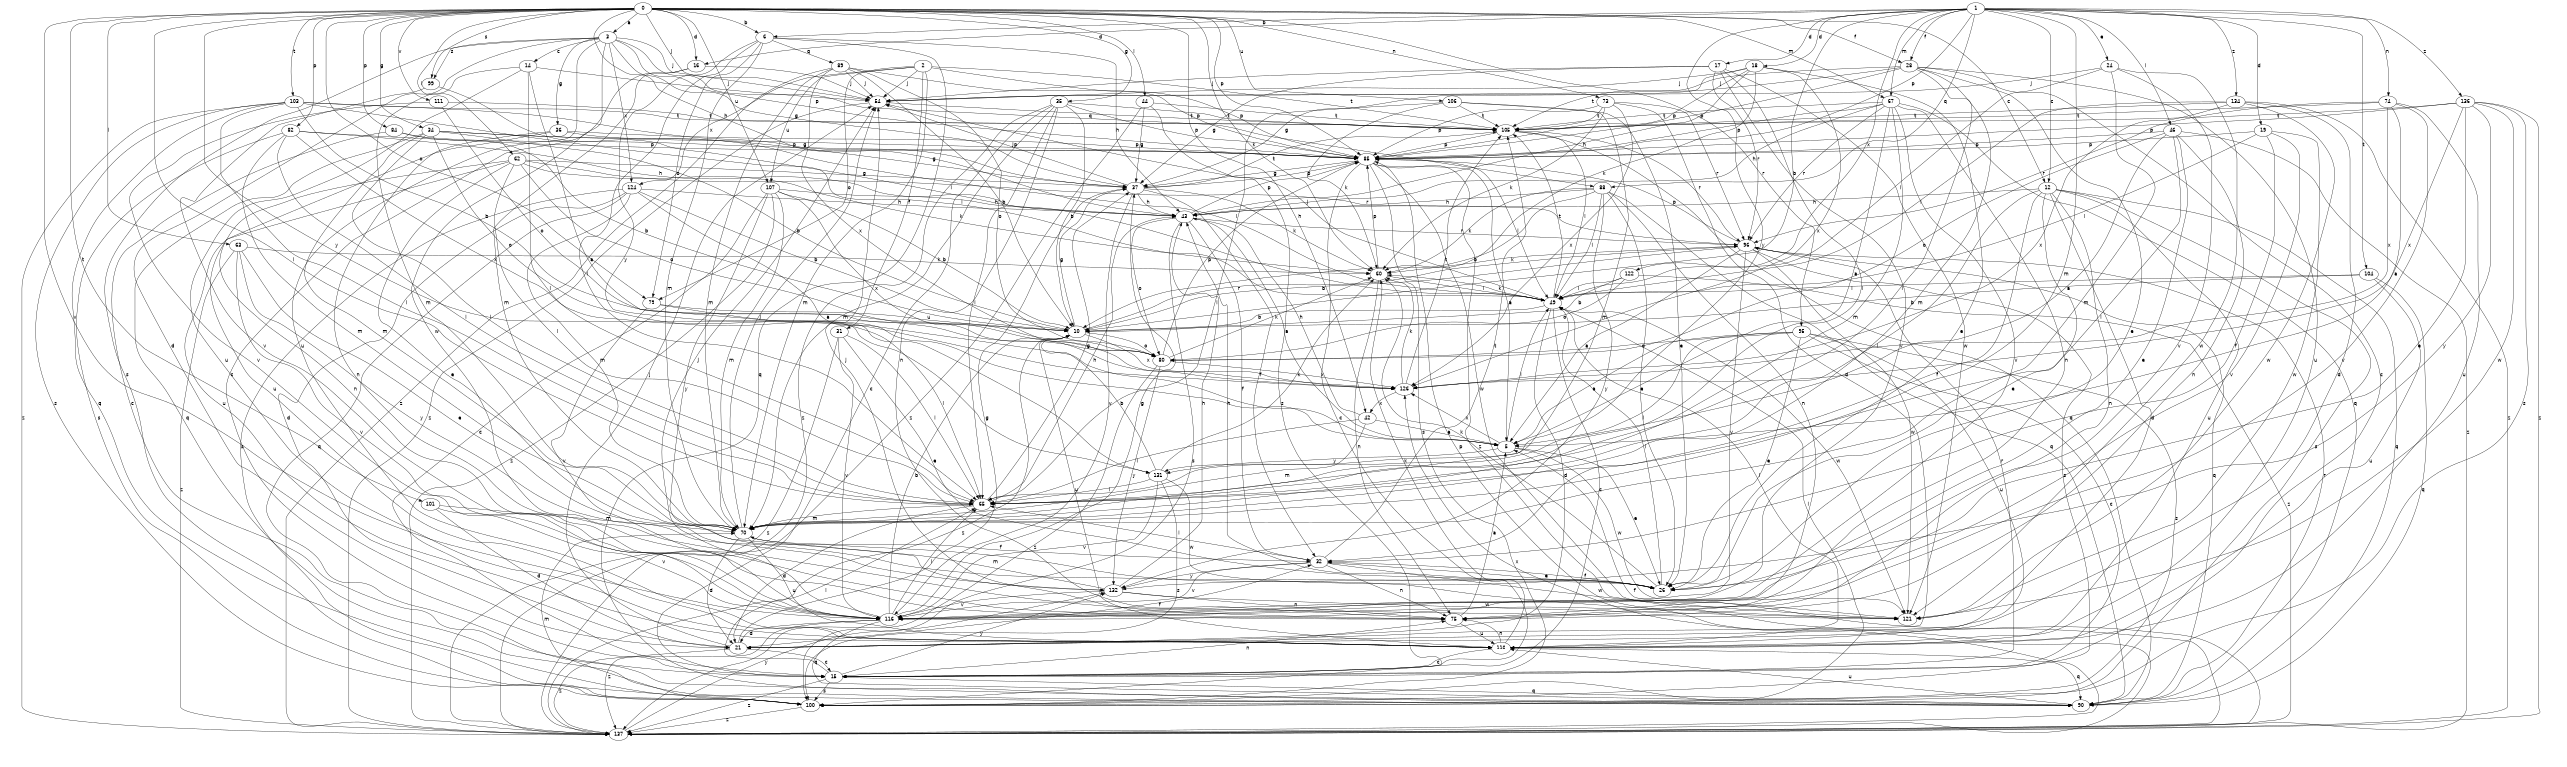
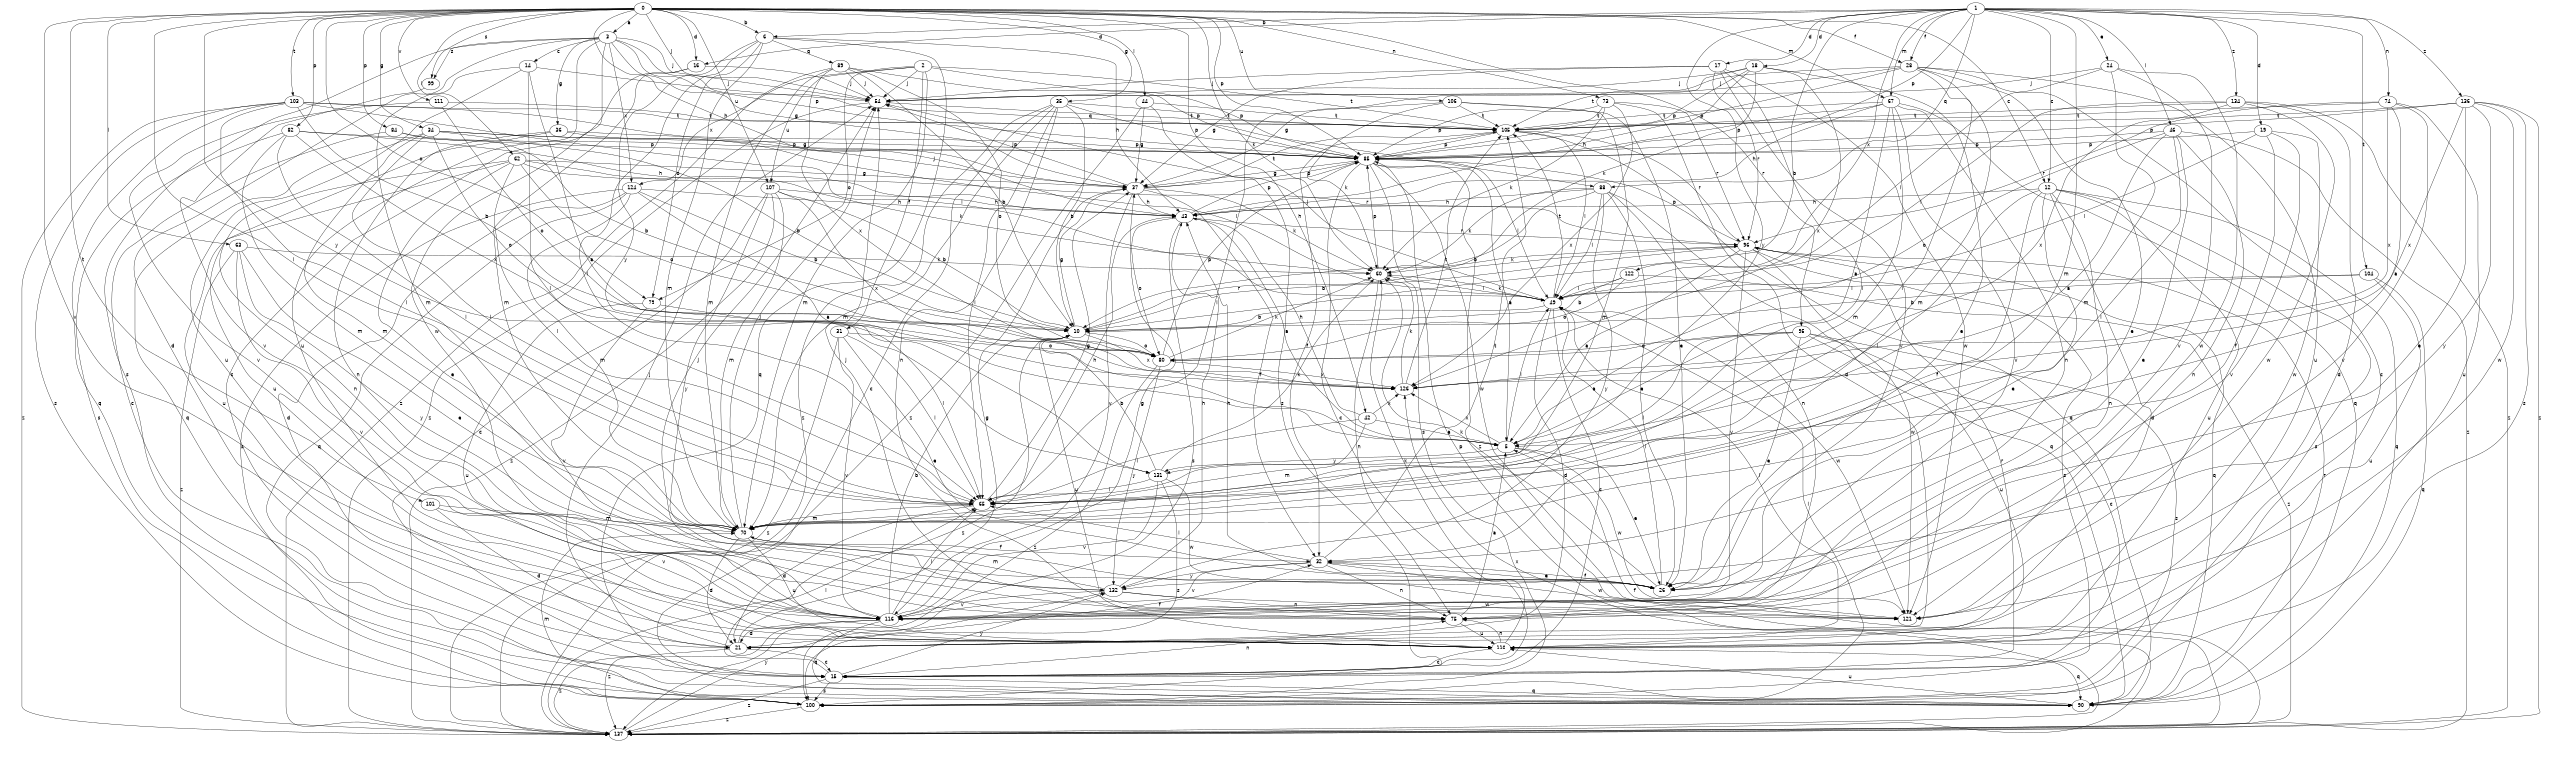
edge "34" -> "37": label "g" -> "j"
edge "67" -> "96": removed, label "r"
edge "99" -> "49": removed, label "i"
edge "79" -> "10": now "79" -> "110"
edge "31" -> "80": added, label "o"
edge "43" -> "32": now "105" -> "32"
edge "126" -> "42": reversed
